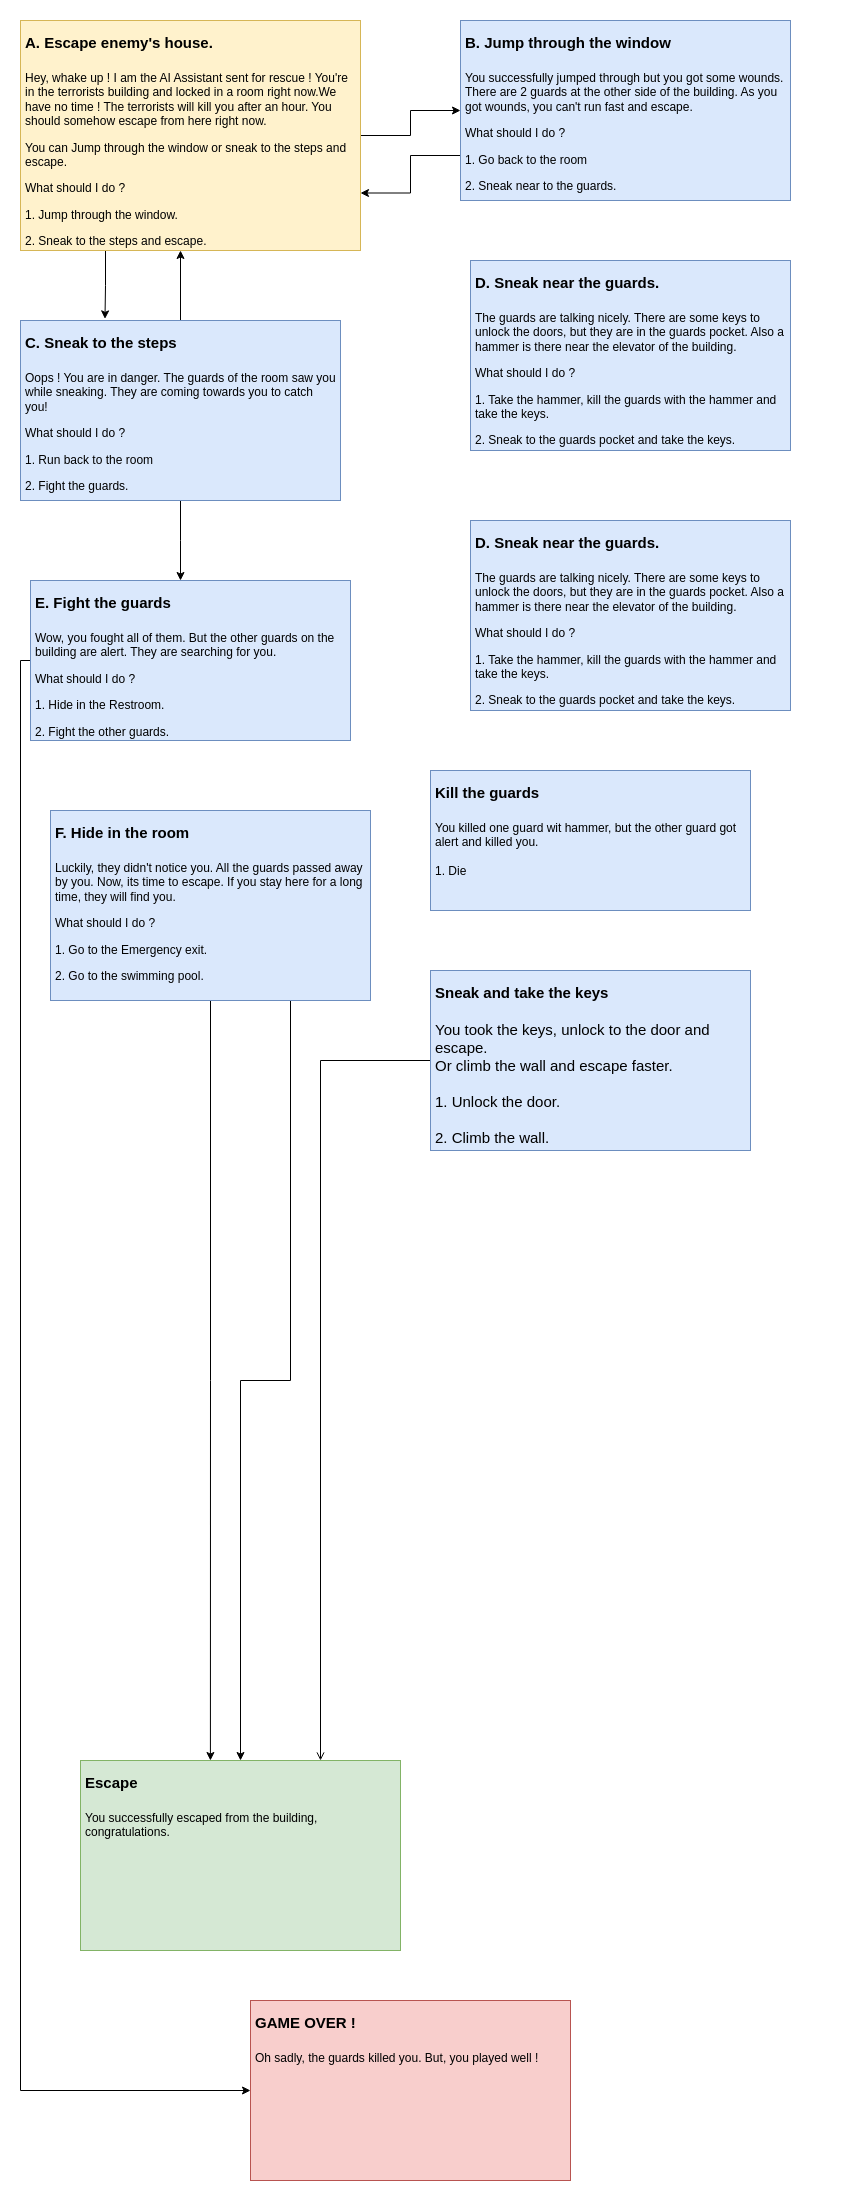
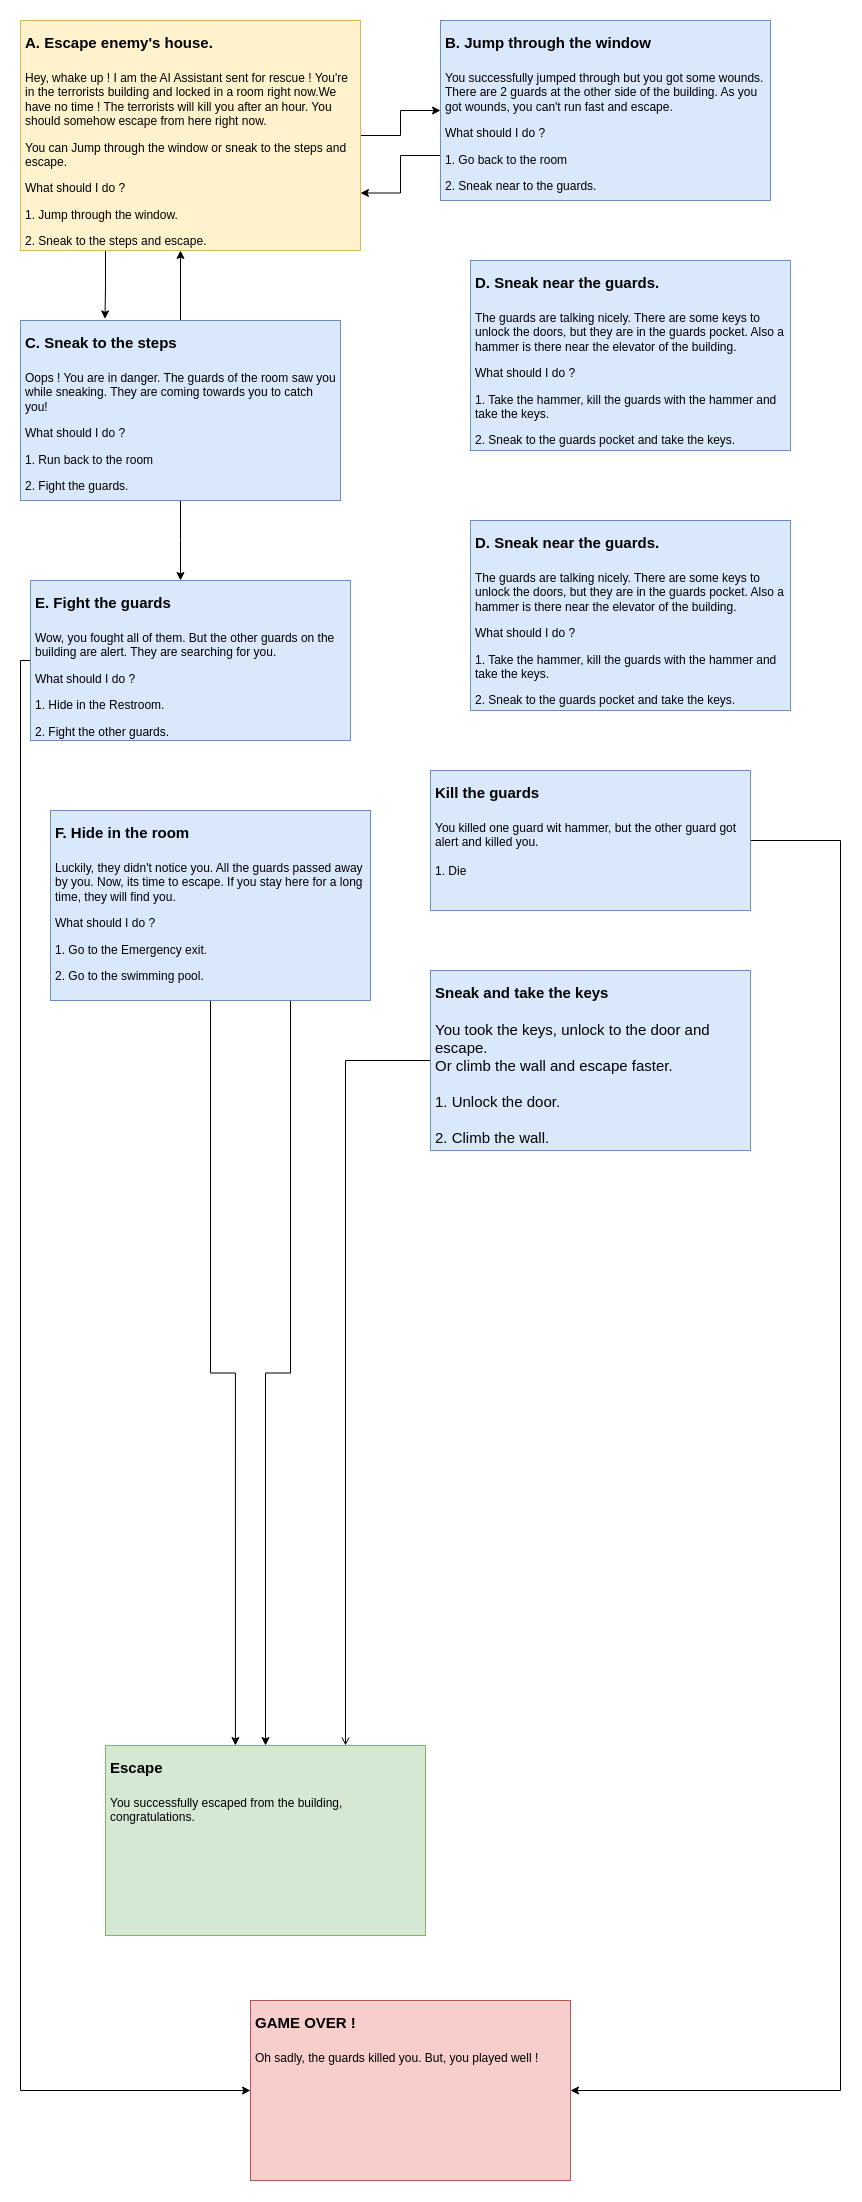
node "B. Jump through the windowYou successfully jumped through but you got some wounds. There are 2 guards at the other side of the building. As you got wounds, you can't run fast and escape. What should I do ? 1. Go back to the room 2. Sneak near to the guards.": moved (626, 111) -> (606, 111)
edge "Kill the guards You killed one guard wit hammer, but the other guard got alert and killed you. 1. Die" -> "GAME OVER !Oh sadly, the guards killed you. But, you played well !": added
node "EscapeYou successfully escaped from the building, congratulations.": moved (241, 1856) -> (266, 1841)
